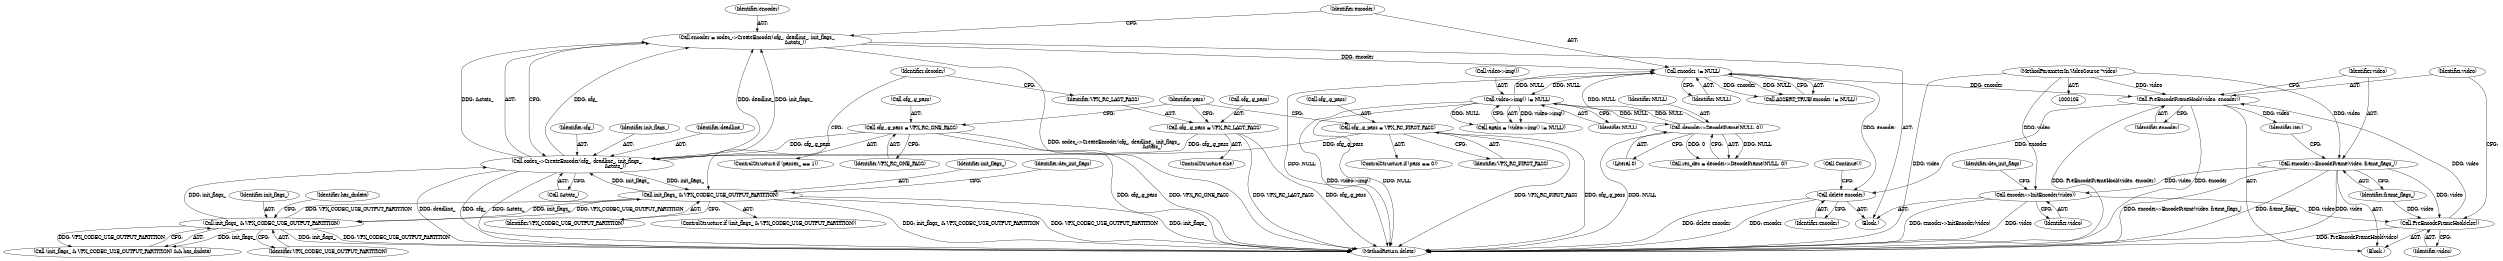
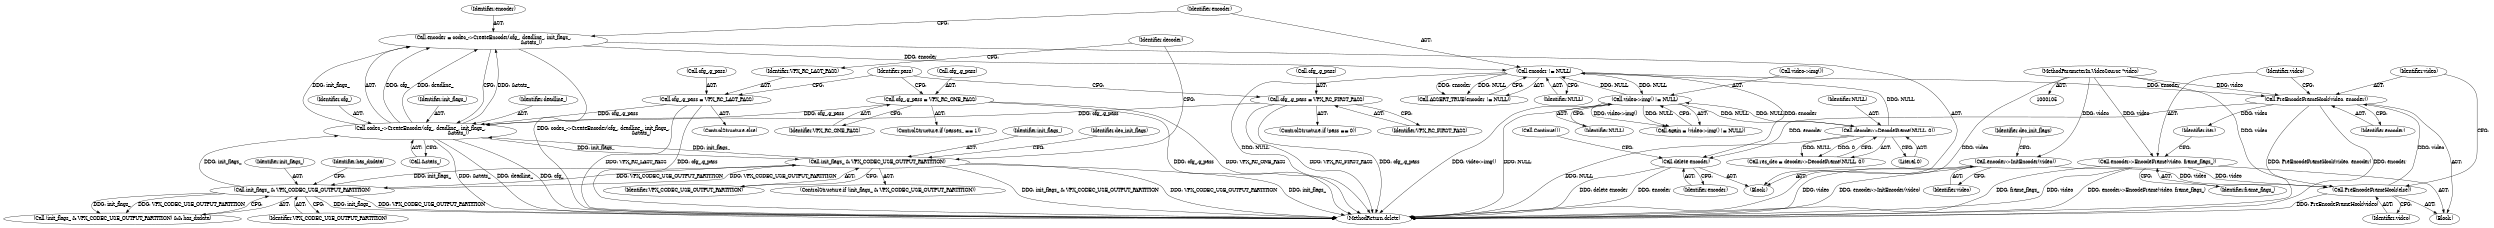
edge "(Call,encoder->EncodeFrame(video, frame_flags_))" -> "(Call,encoder->InitEncoder(video))": removed, label "DDG: video"
edge "(Identifier,frame_flags_)" -> "(Call,PreEncodeFrameHook(else))": now "(MethodParameterIn,VideoSource *video)" -> "(Call,PreEncodeFrameHook(else))"
